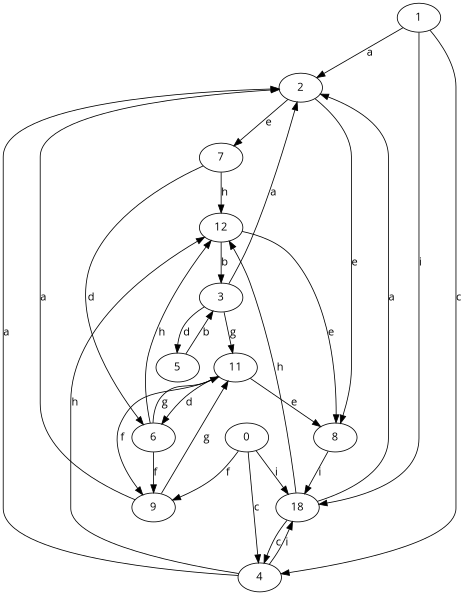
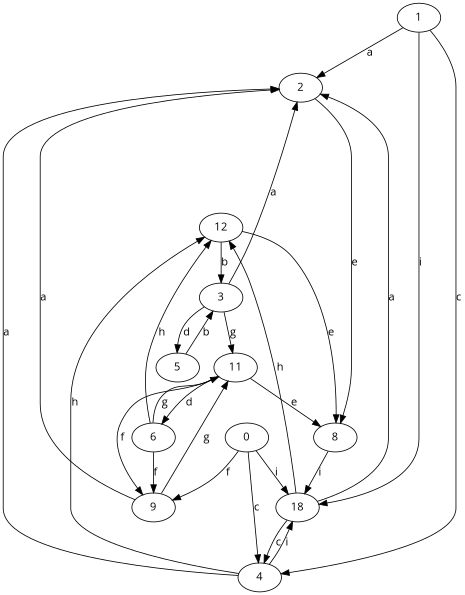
node "7": removed
